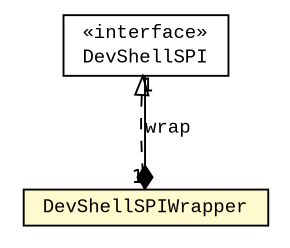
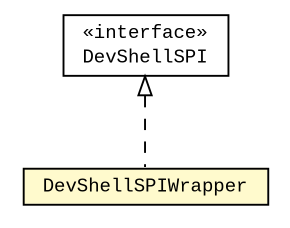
edge "DevShellSPI" -- "DevShellSPIWrapper": removed, label "wrap"
